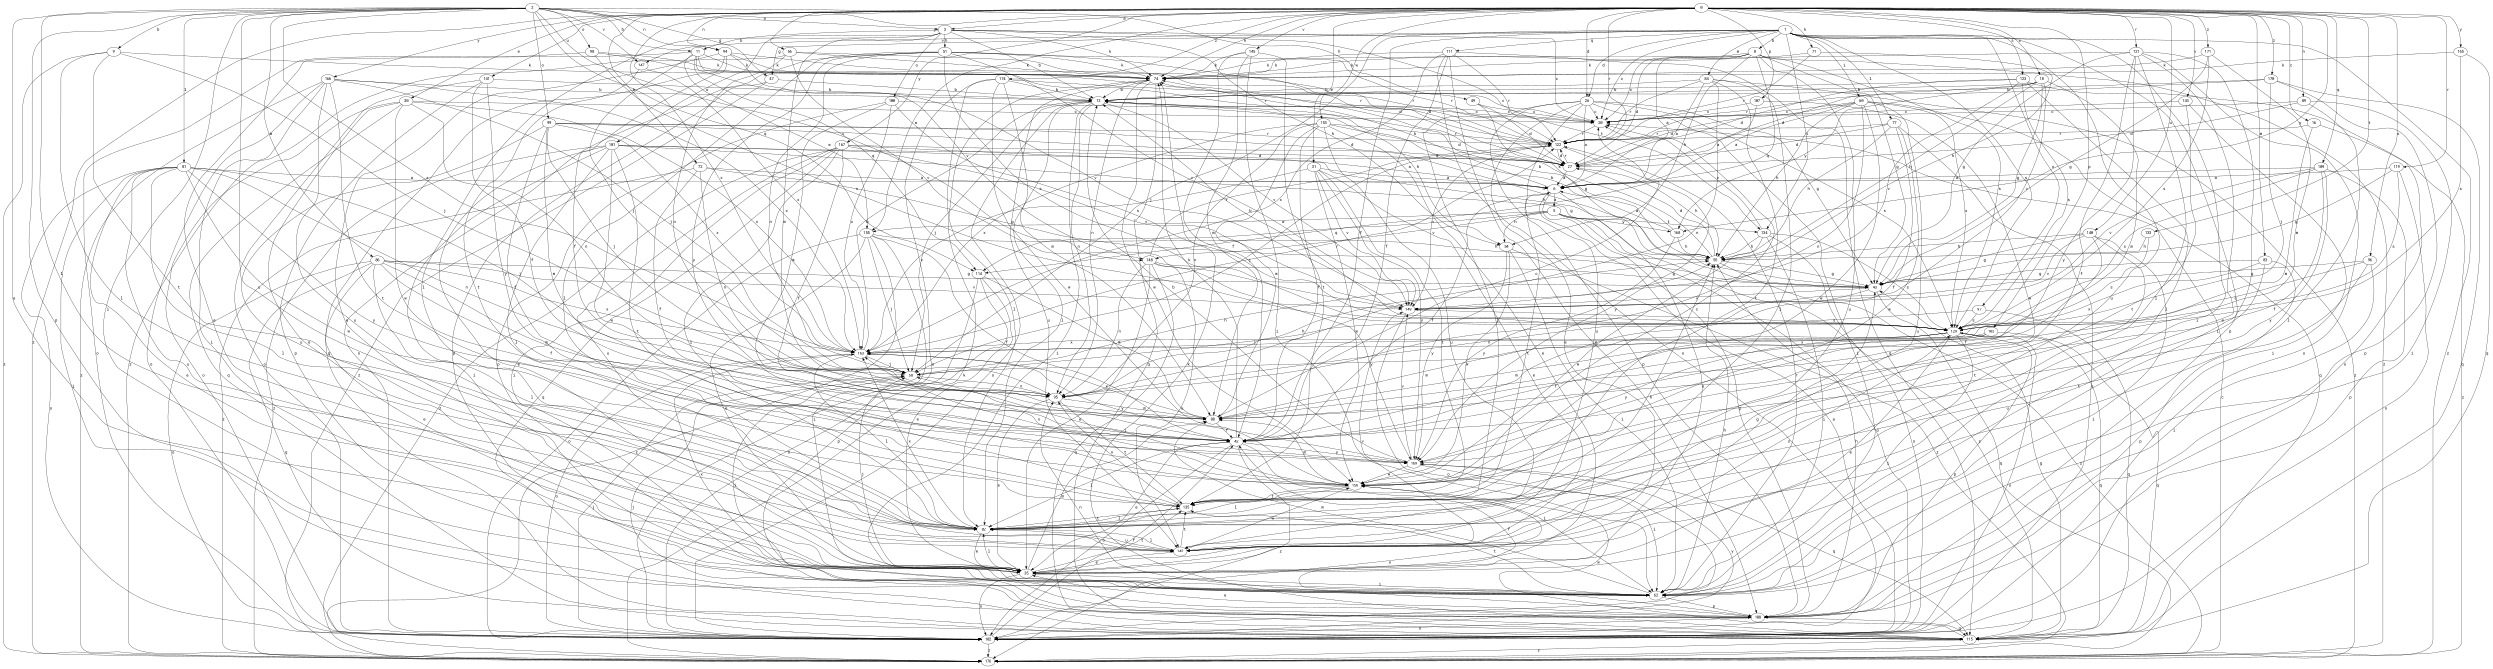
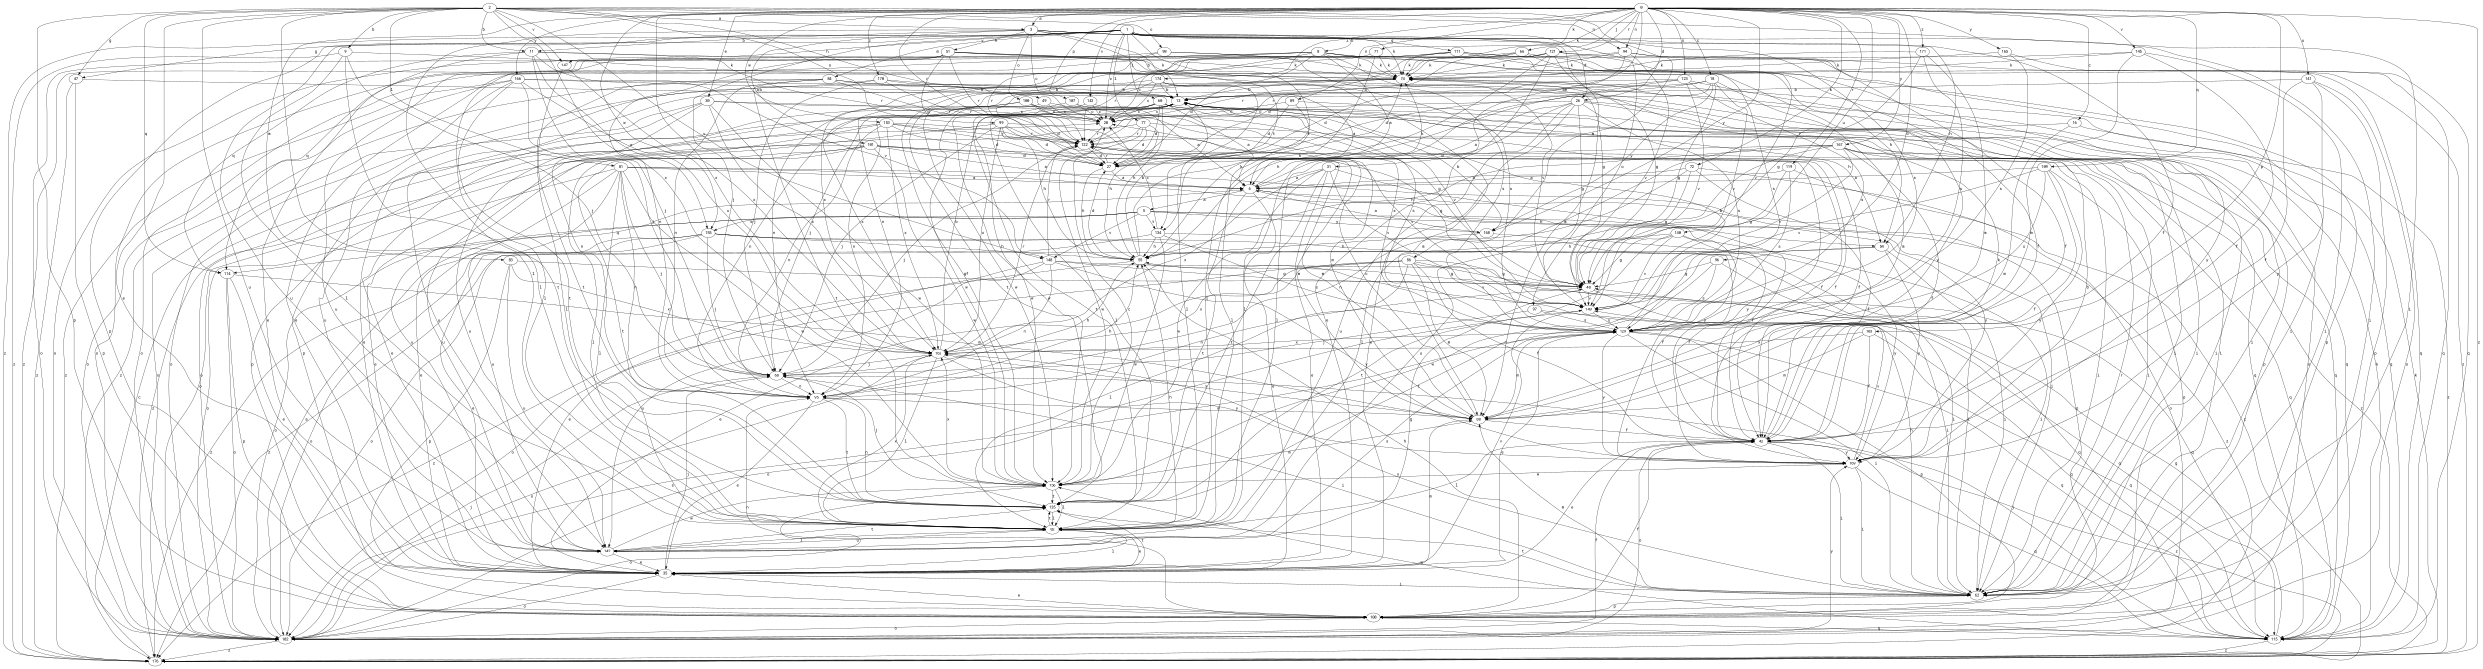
node "133": removed
node "43": label "43" -> "48"
